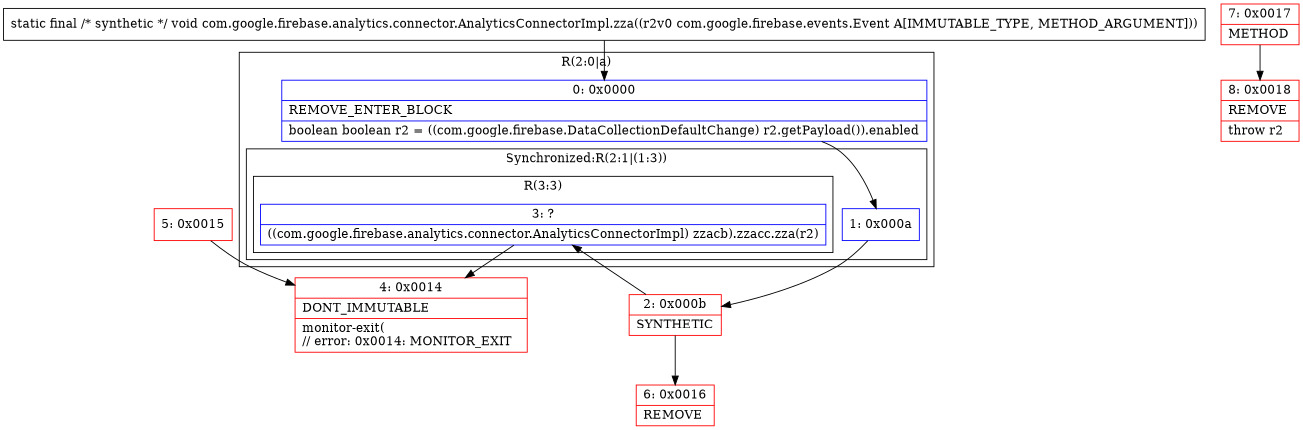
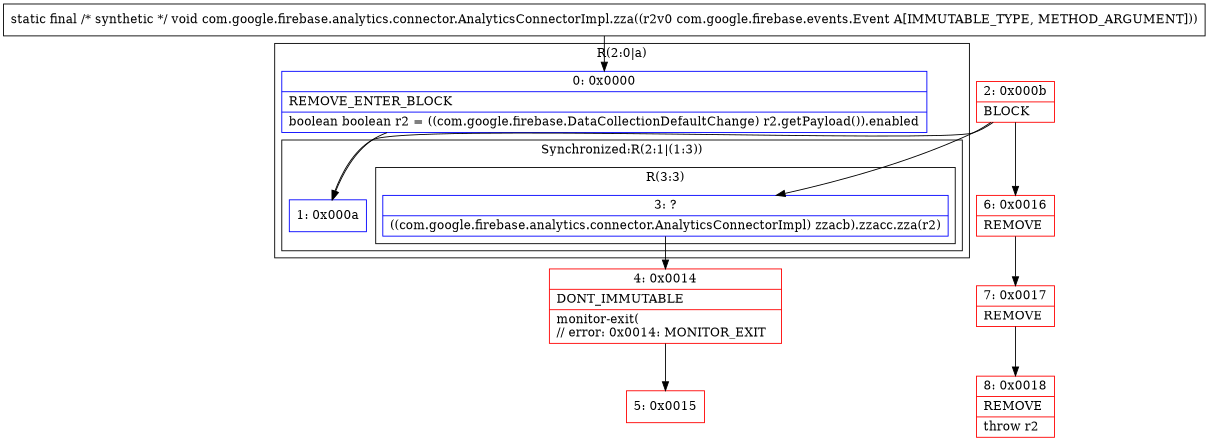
node "7: 0x0017": text "METHOD" -> "REMOVE"
edge "6: 0x0016" -> "7: 0x0017": added
edge "5: 0x0015" -> "4: 0x0014": reversed
edge "1: 0x000a" -> "2: 0x000b": reversed
node "2: 0x000b": text "SYNTHETIC" -> "BLOCK"
